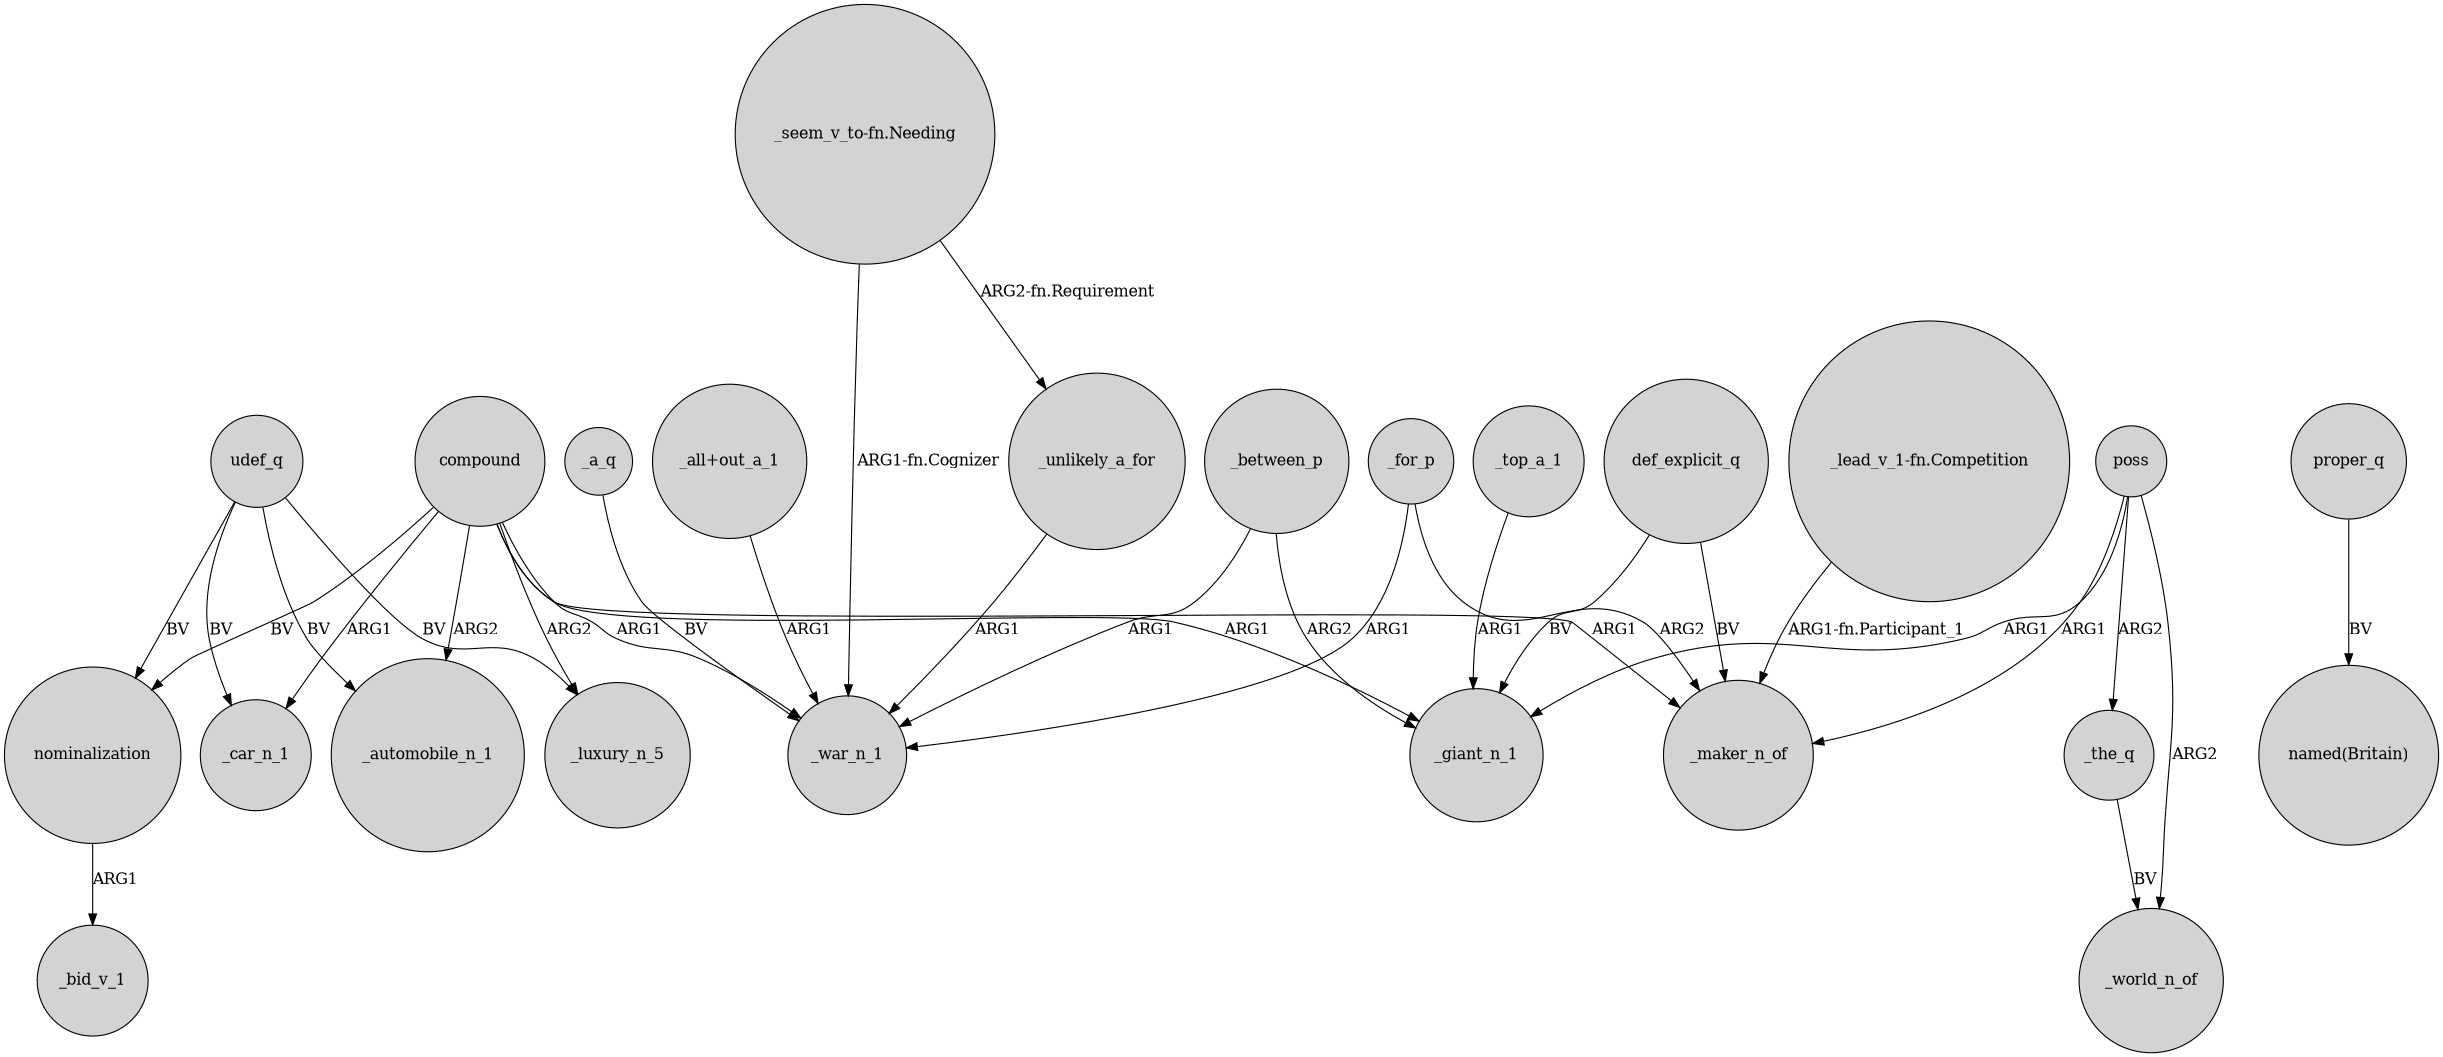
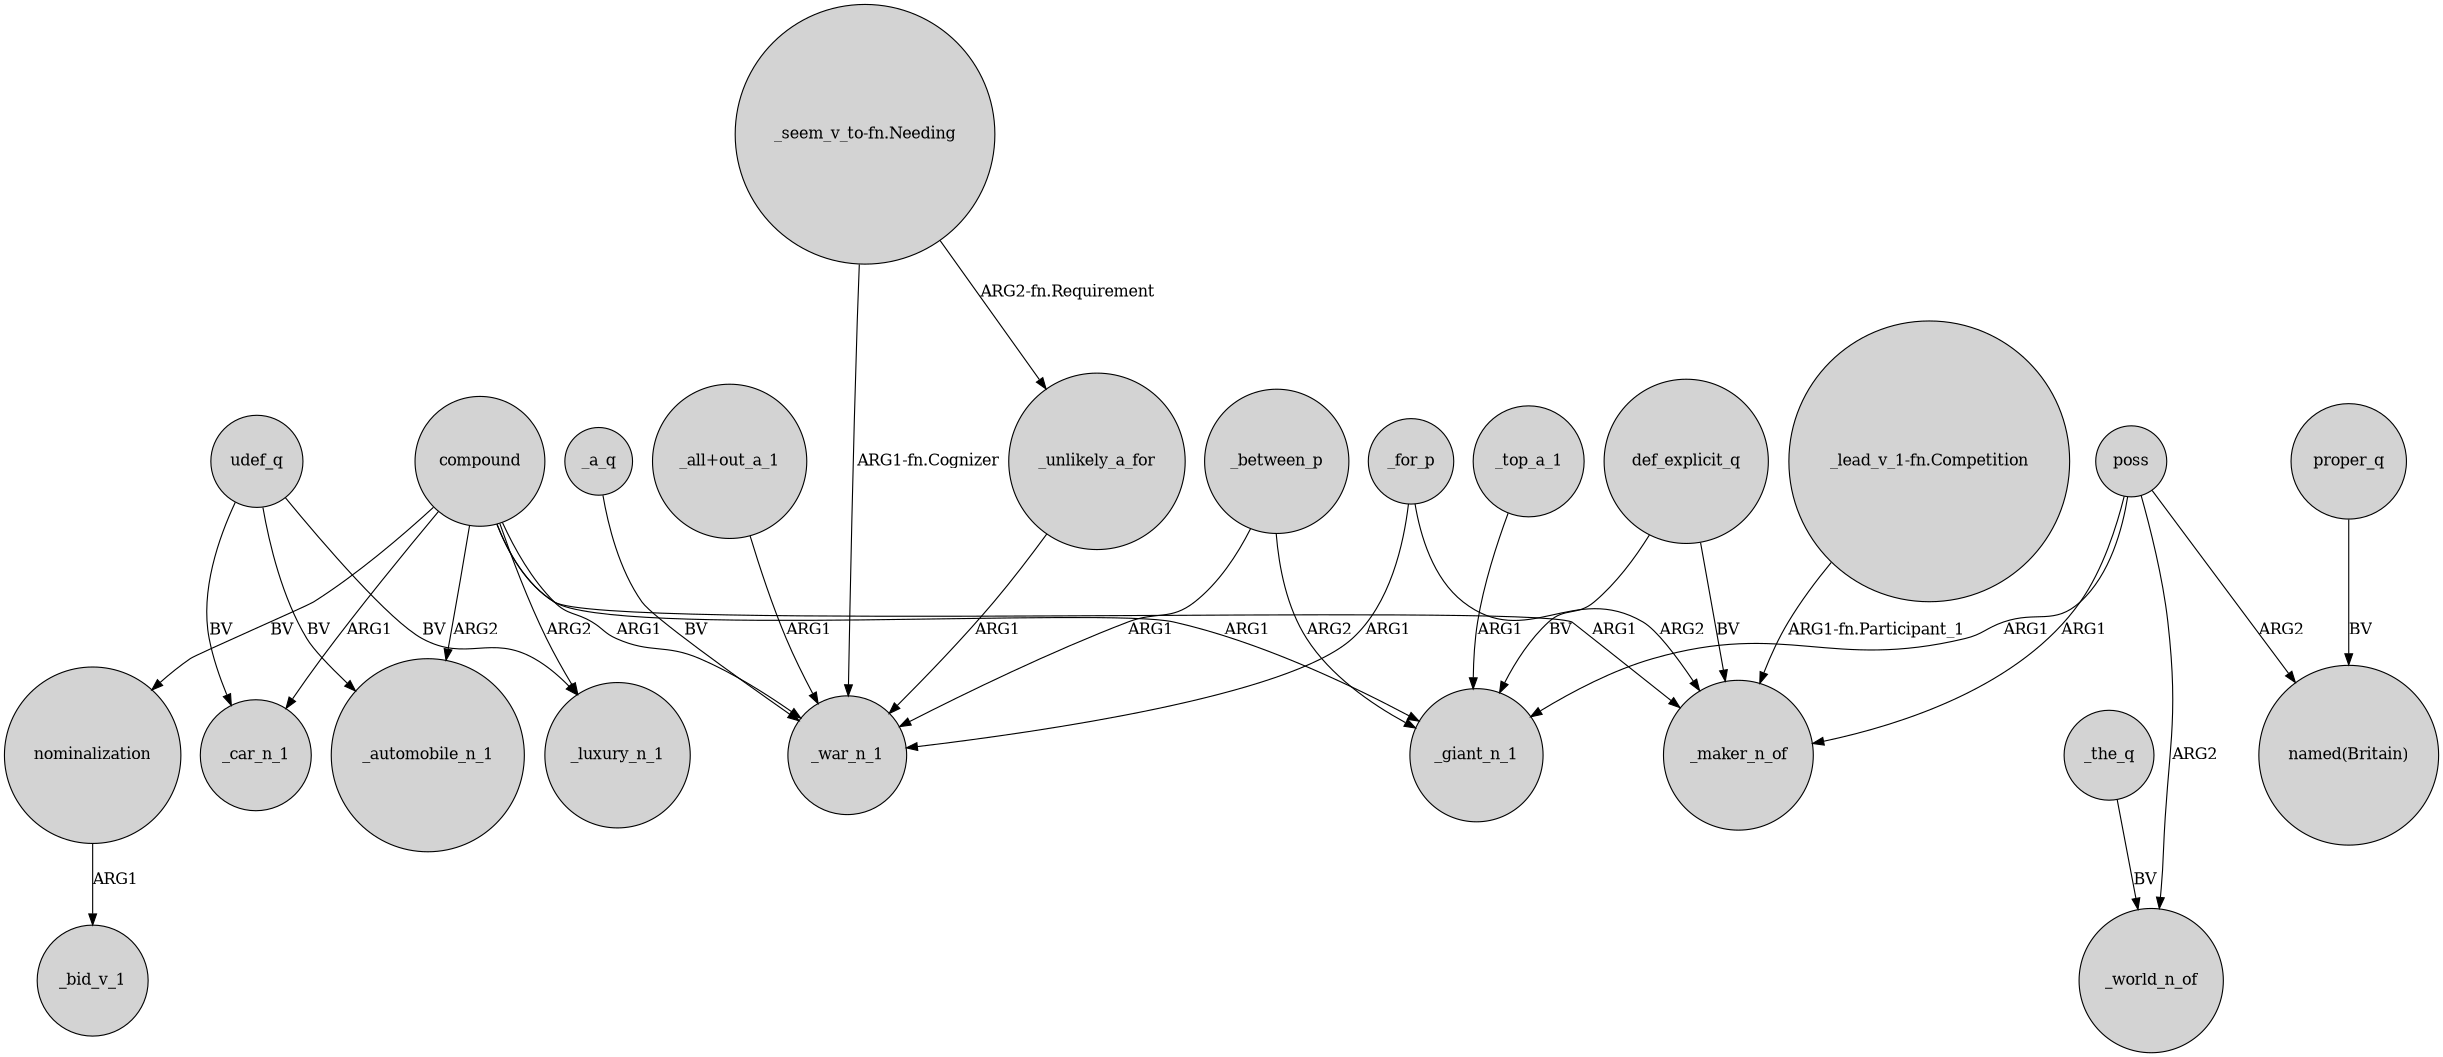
edge "udef_q" -> "nominalization": removed, label "BV"
edge "poss" -> "_the_q": now "poss" -> "named(Britain)"
node "_luxury_n_5": label "_luxury_n_5" -> "_luxury_n_1"
